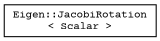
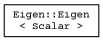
node "Eigen::JacobiRotation < Scalar >": label "Eigen::JacobiRotation < Scalar >" -> "Eigen::Eigen < Scalar >"
